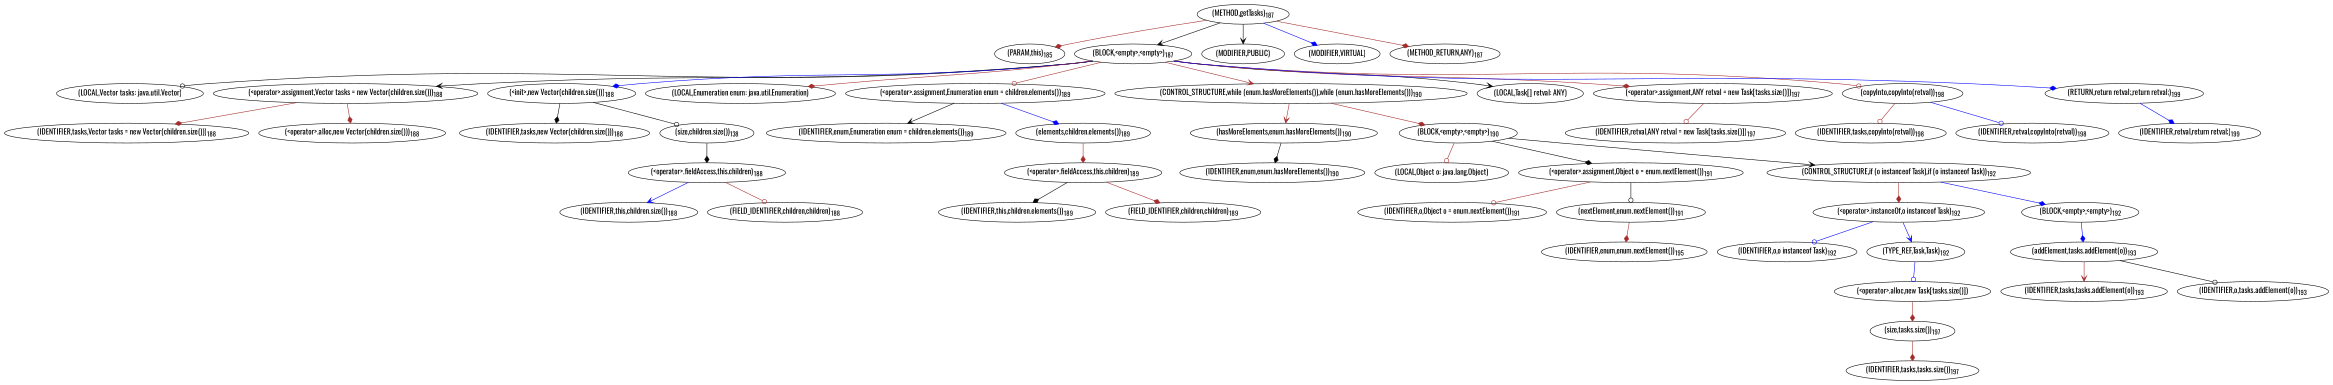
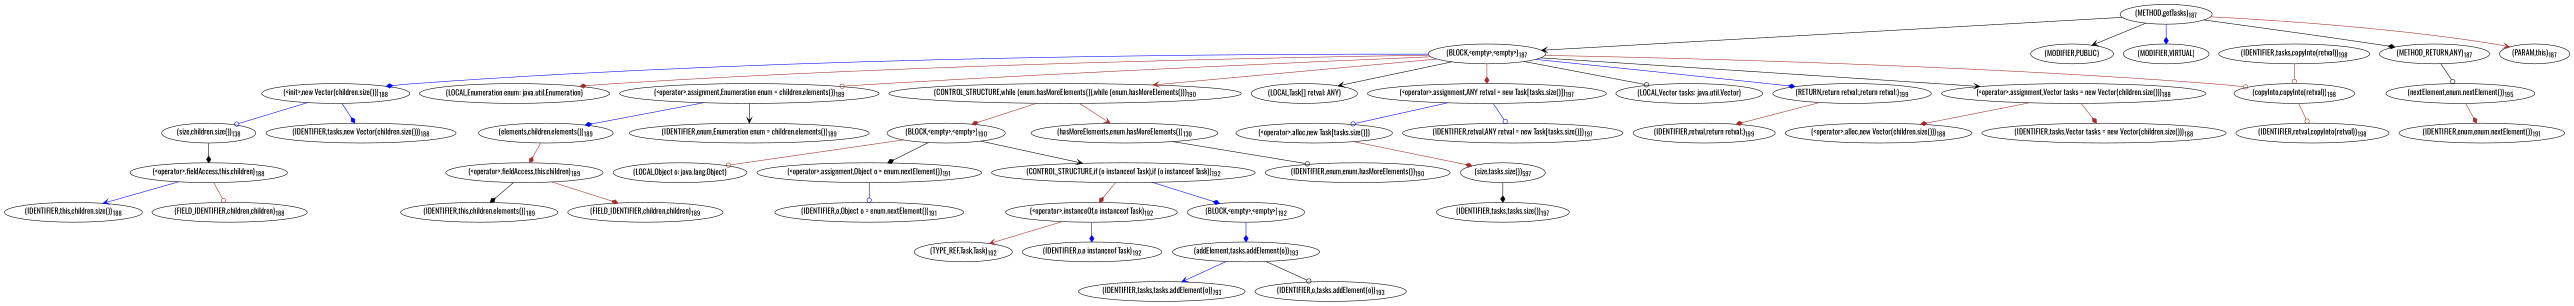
edge "(METHOD,getTasks)" -> "(PARAM,this)": arrowhead diamond -> vee
edge "(METHOD,getTasks)" -> "(METHOD_RETURN,ANY)": color brown -> black
node "(PARAM,this)": text "185" -> "187"
edge "(<init>,new Vector(children.size()))" -> "(IDENTIFIER,tasks,new Vector(children.size()))": color black -> blue
edge "(copyInto,copyInto(retval))" -> "(IDENTIFIER,tasks,copyInto(retval))": reversed
edge "(<operator>.assignment,ANY retval = new Task[tasks.size()])" -> "(IDENTIFIER,retval,ANY retval = new Task[tasks.size()])": color brown -> blue
edge "(copyInto,copyInto(retval))" -> "(IDENTIFIER,retval,copyInto(retval))": color blue -> brown
edge "(RETURN,return retval;,return retval;)" -> "(IDENTIFIER,retval,return retval;)": color blue -> brown
edge "(<init>,new Vector(children.size()))" -> "(size,children.size())": color black -> blue
node "(hasMoreElements,enum.hasMoreElements())": text "190" -> "130"
edge "(hasMoreElements,enum.hasMoreElements())" -> "(IDENTIFIER,enum,enum.hasMoreElements())": arrowhead diamond -> odot
edge "(<operator>.assignment,Object o = enum.nextElement())" -> "(nextElement,enum.nextElement())": now "(METHOD_RETURN,ANY)" -> "(nextElement,enum.nextElement())"
edge "(<operator>.assignment,Object o = enum.nextElement())" -> "(IDENTIFIER,o,Object o = enum.nextElement())": color brown -> blue
node "(nextElement,enum.nextElement())": text "191" -> "195"
edge "(<operator>.instanceOf,o instanceof Task)" -> "(TYPE_REF,Task,Task)": color blue -> brown
edge "(<operator>.instanceOf,o instanceof Task)" -> "(IDENTIFIER,o,o instanceof Task)": arrowhead odot -> diamond
node "(IDENTIFIER,enum,enum.nextElement())": text "195" -> "191"
edge "(addElement,tasks.addElement(o))" -> "(IDENTIFIER,tasks,tasks.addElement(o))": color brown -> blue
edge "(TYPE_REF,Task,Task)" -> "(<operator>.alloc,new Task[tasks.size()])": now "(<operator>.assignment,ANY retval = new Task[tasks.size()])" -> "(<operator>.alloc,new Task[tasks.size()])"
node "(IDENTIFIER,tasks,tasks.addElement(o))": text "193" -> "793"
node "(size,tasks.size())": text "197" -> "597"
edge "(size,tasks.size())" -> "(IDENTIFIER,tasks,tasks.size())": color brown -> black
